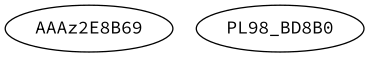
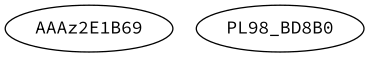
node "AAAz2E8B69": label "AAAz2E8B69" -> "AAAz2E1B69"
